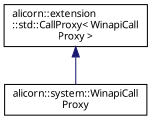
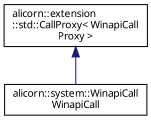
node "alicorn::system::WinapiCall Proxy": label "alicorn::system::WinapiCall Proxy" -> "alicorn::system::WinapiCall WinapiCall"
